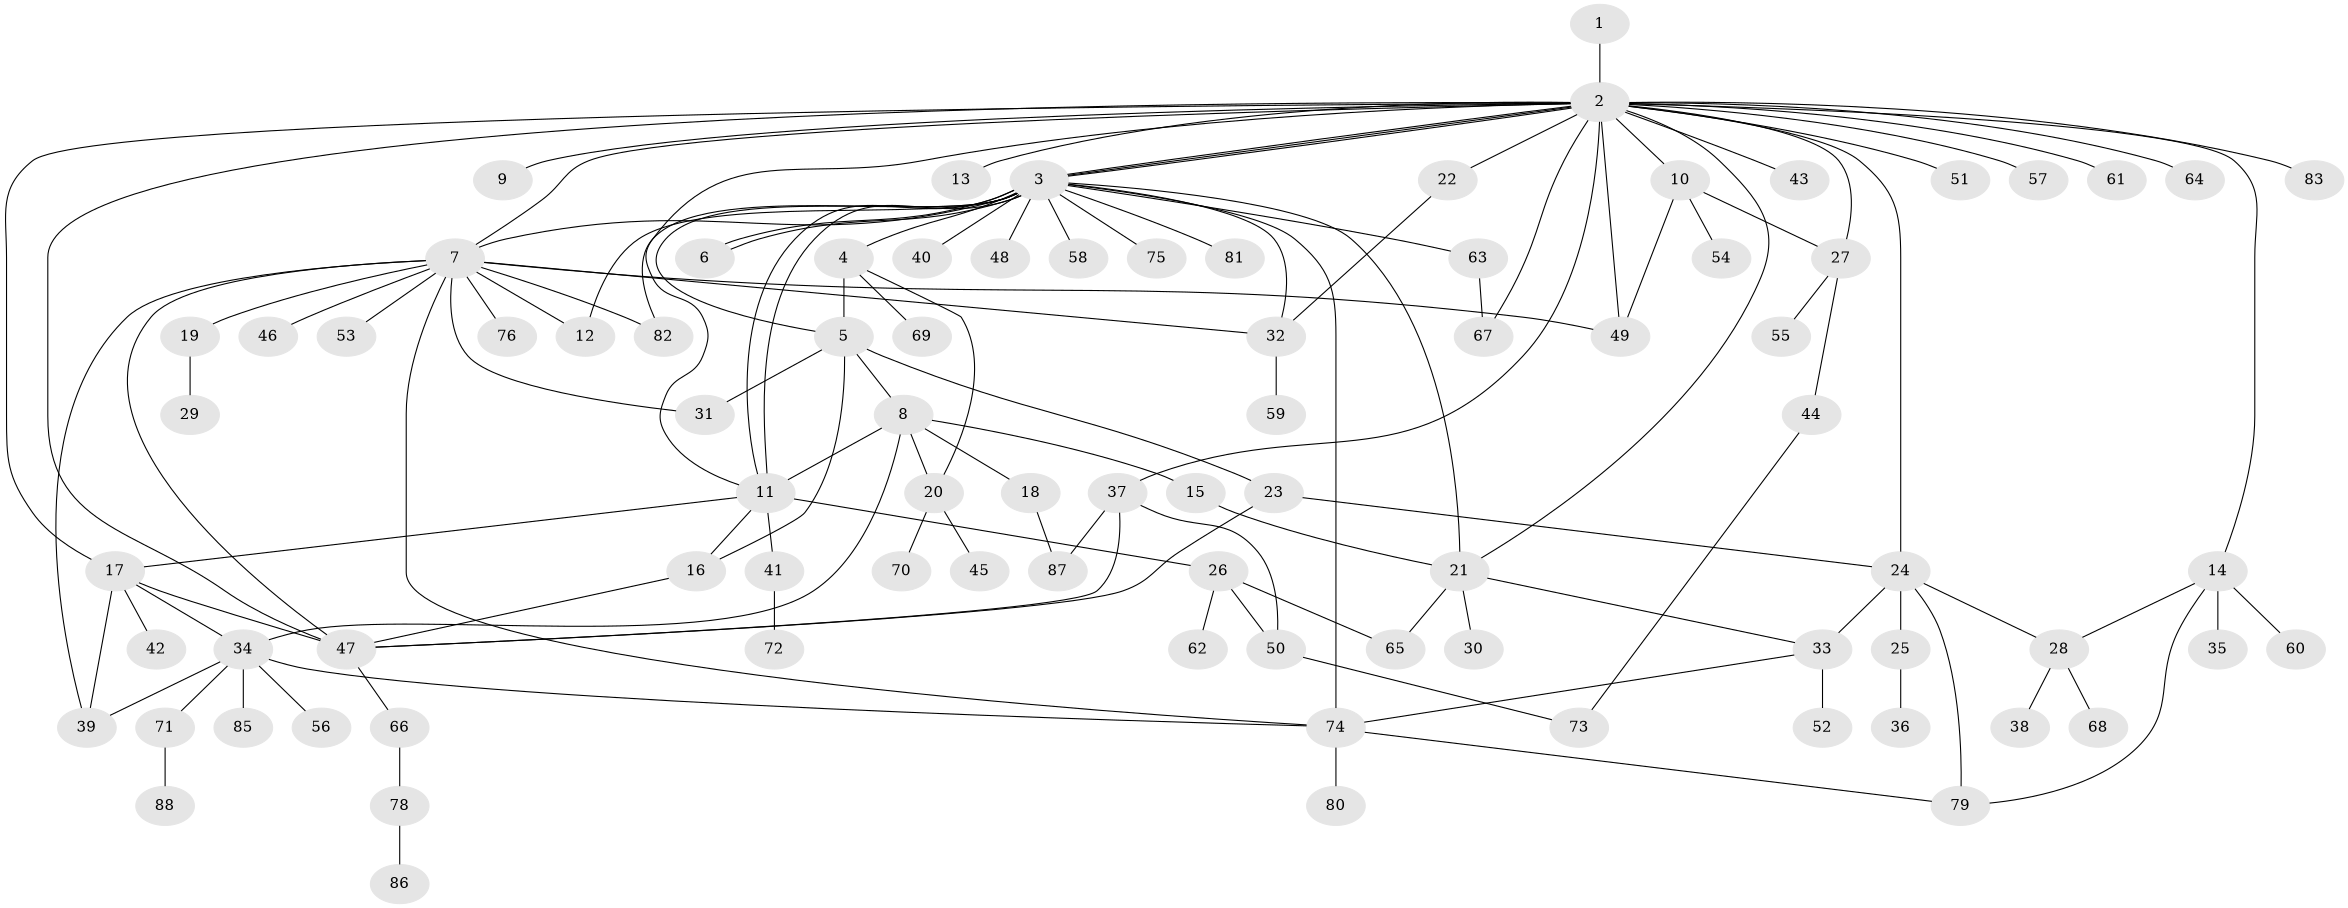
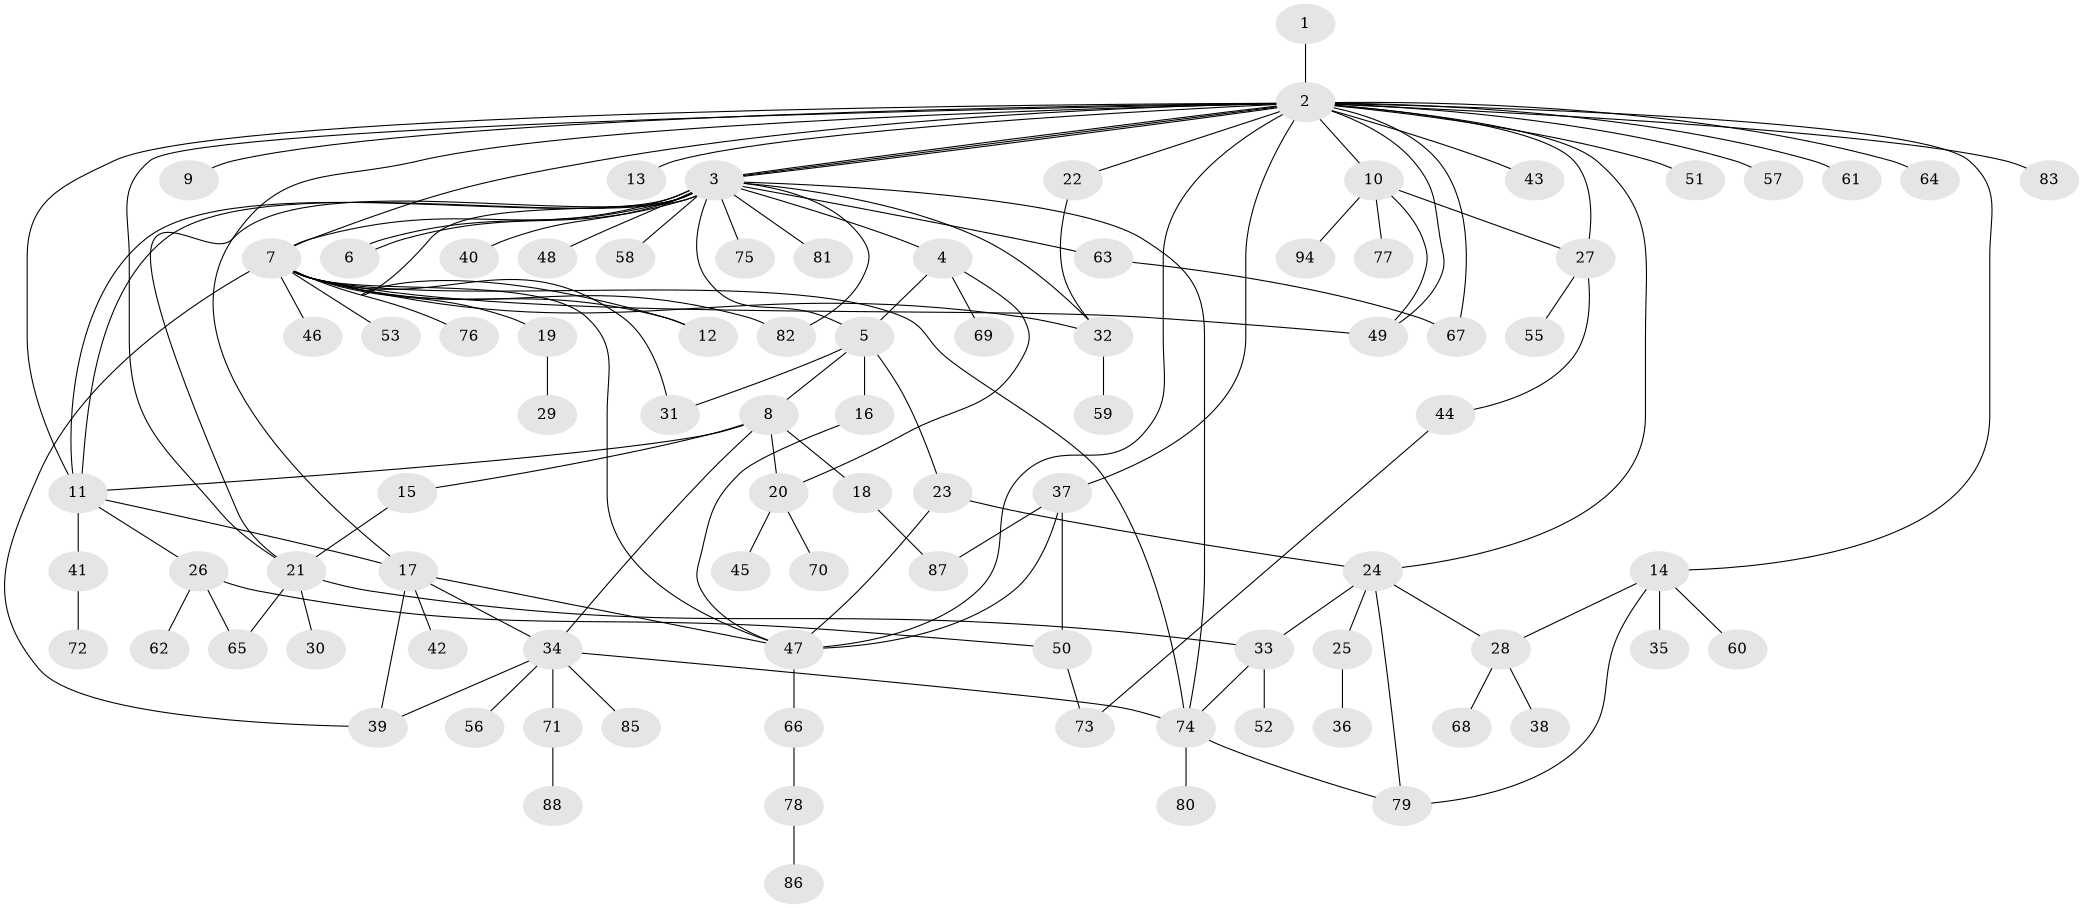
node "77": added
node "54": label "54" -> "94"
edge "11" -- "16": removed
